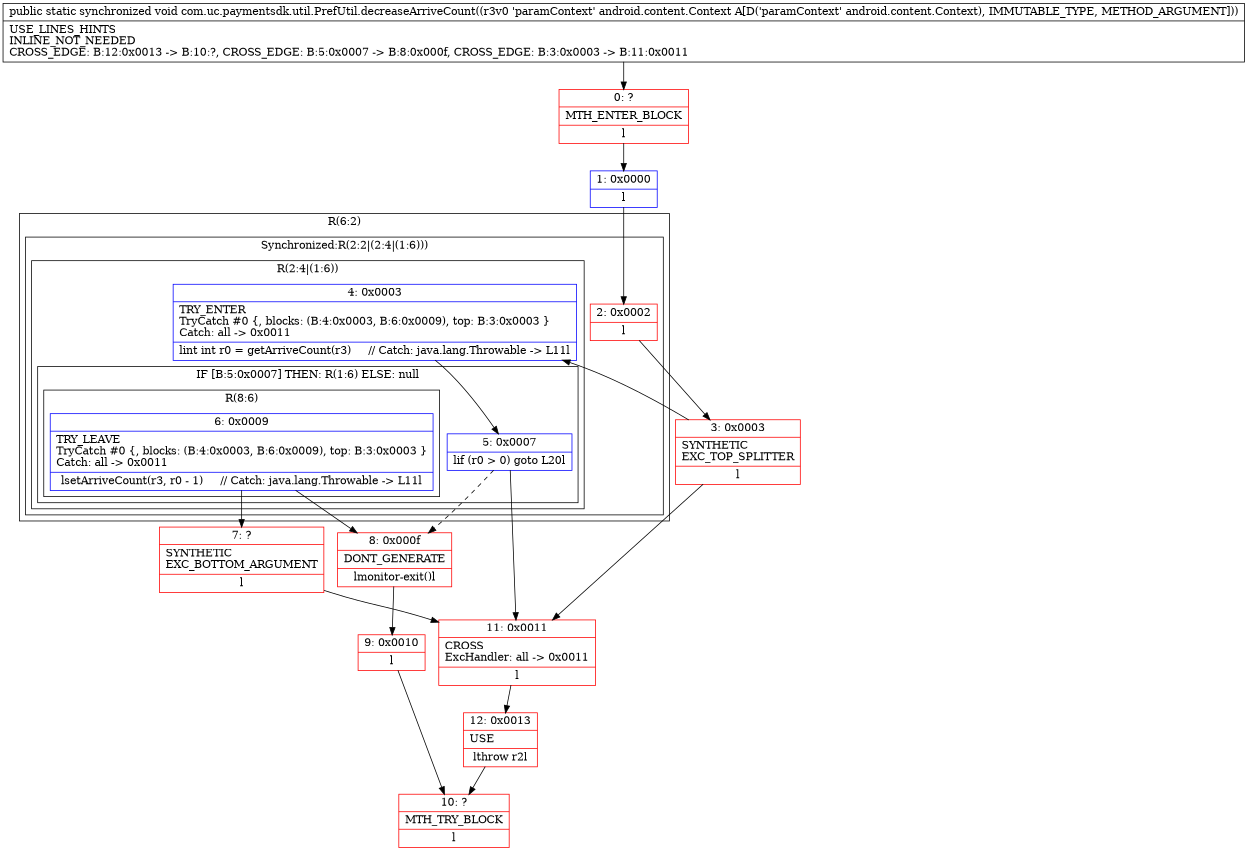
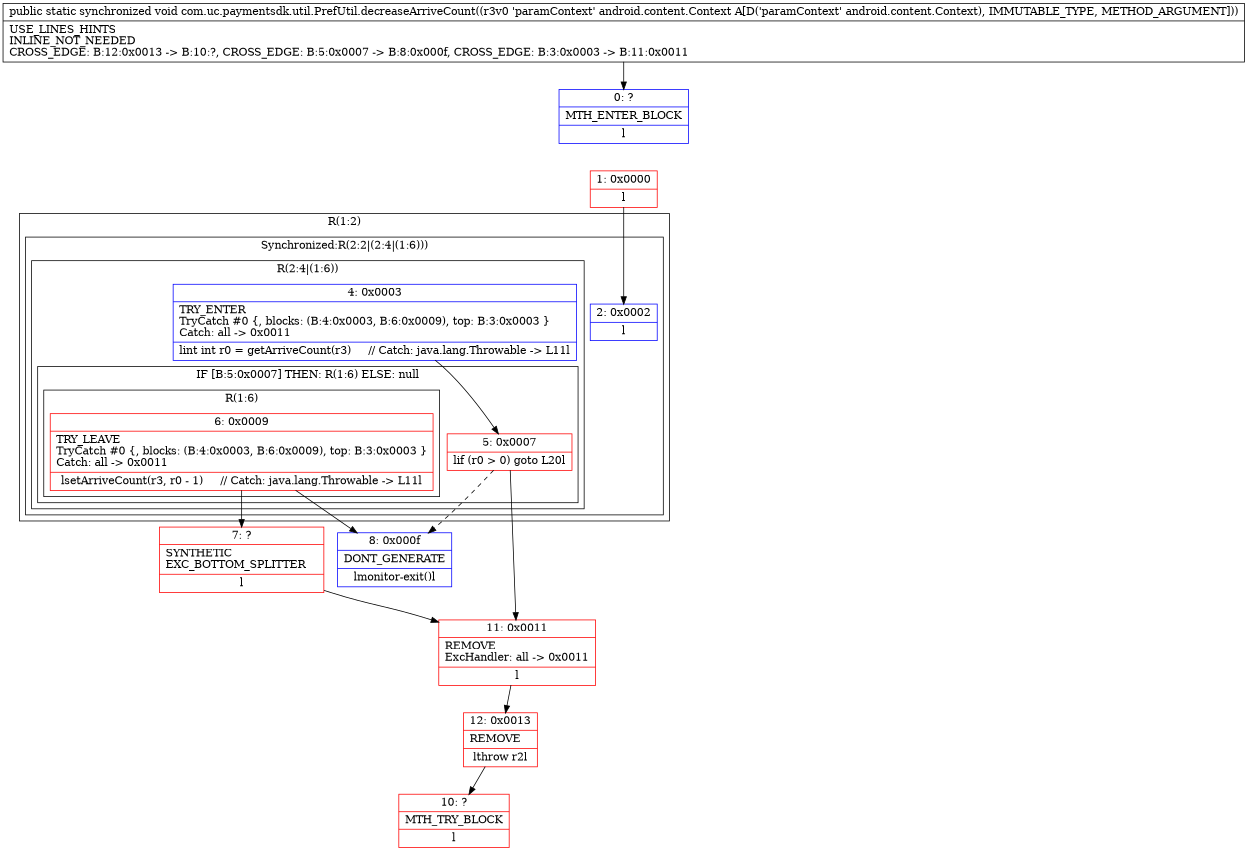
node "0: ?": color red -> blue
edge "0: ?" -> "1: 0x0000": removed
node "1: 0x0000": color blue -> red
cluster "R(6:2)": label "R(6:2)" -> "R(1:2)"
node "2: 0x0002": color red -> blue
cluster "R(8:6)": label "R(8:6)" -> "R(1:6)"
node "6: 0x0009": color blue -> red
node "5: 0x0007": color blue -> red
node "3: 0x0003": removed
node "8: 0x000f": color red -> blue
node "7: ?": text "EXC_BOTTOM_ARGUMENT" -> "EXC_BOTTOM_SPLITTER"
node "11: 0x0011": text "CROSS" -> "REMOVE"
node "9: 0x0010": removed
node "12: 0x0013": text "USE" -> "REMOVE"
